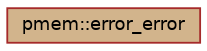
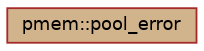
node "pmem::error_error": label "pmem::error_error" -> "pmem::pool_error"
